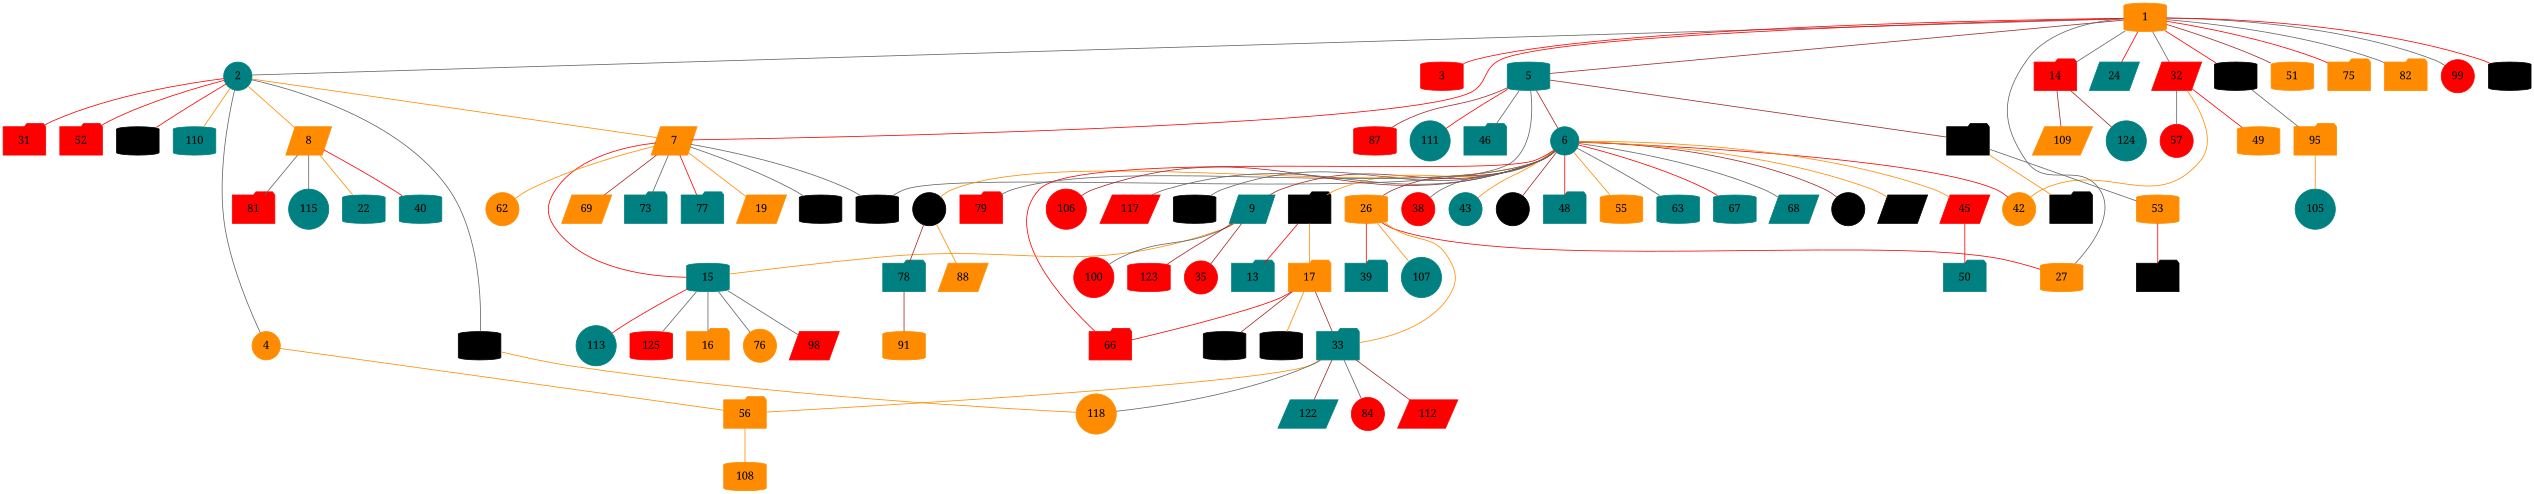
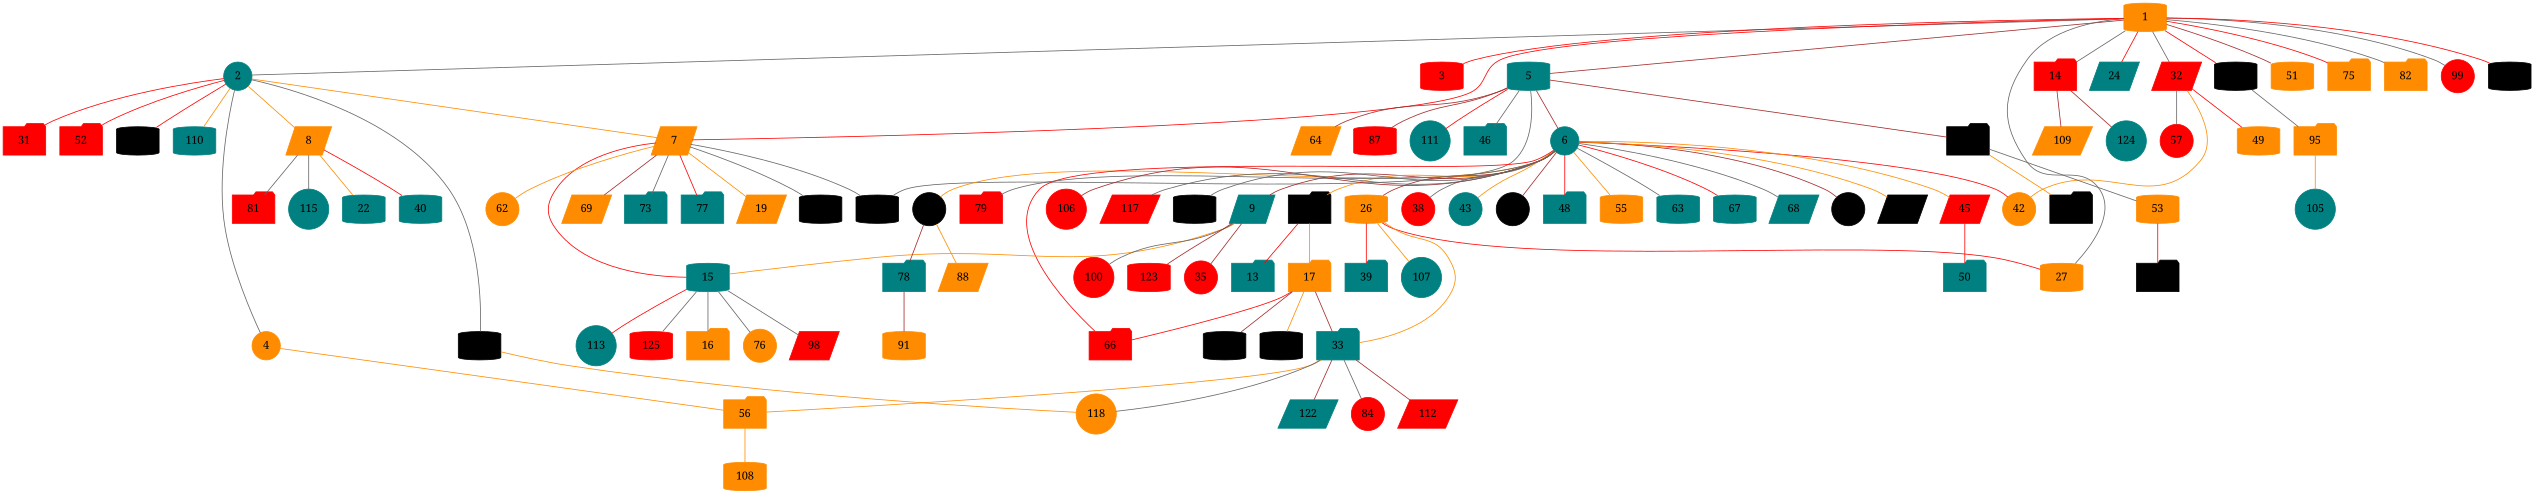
node "64": added
